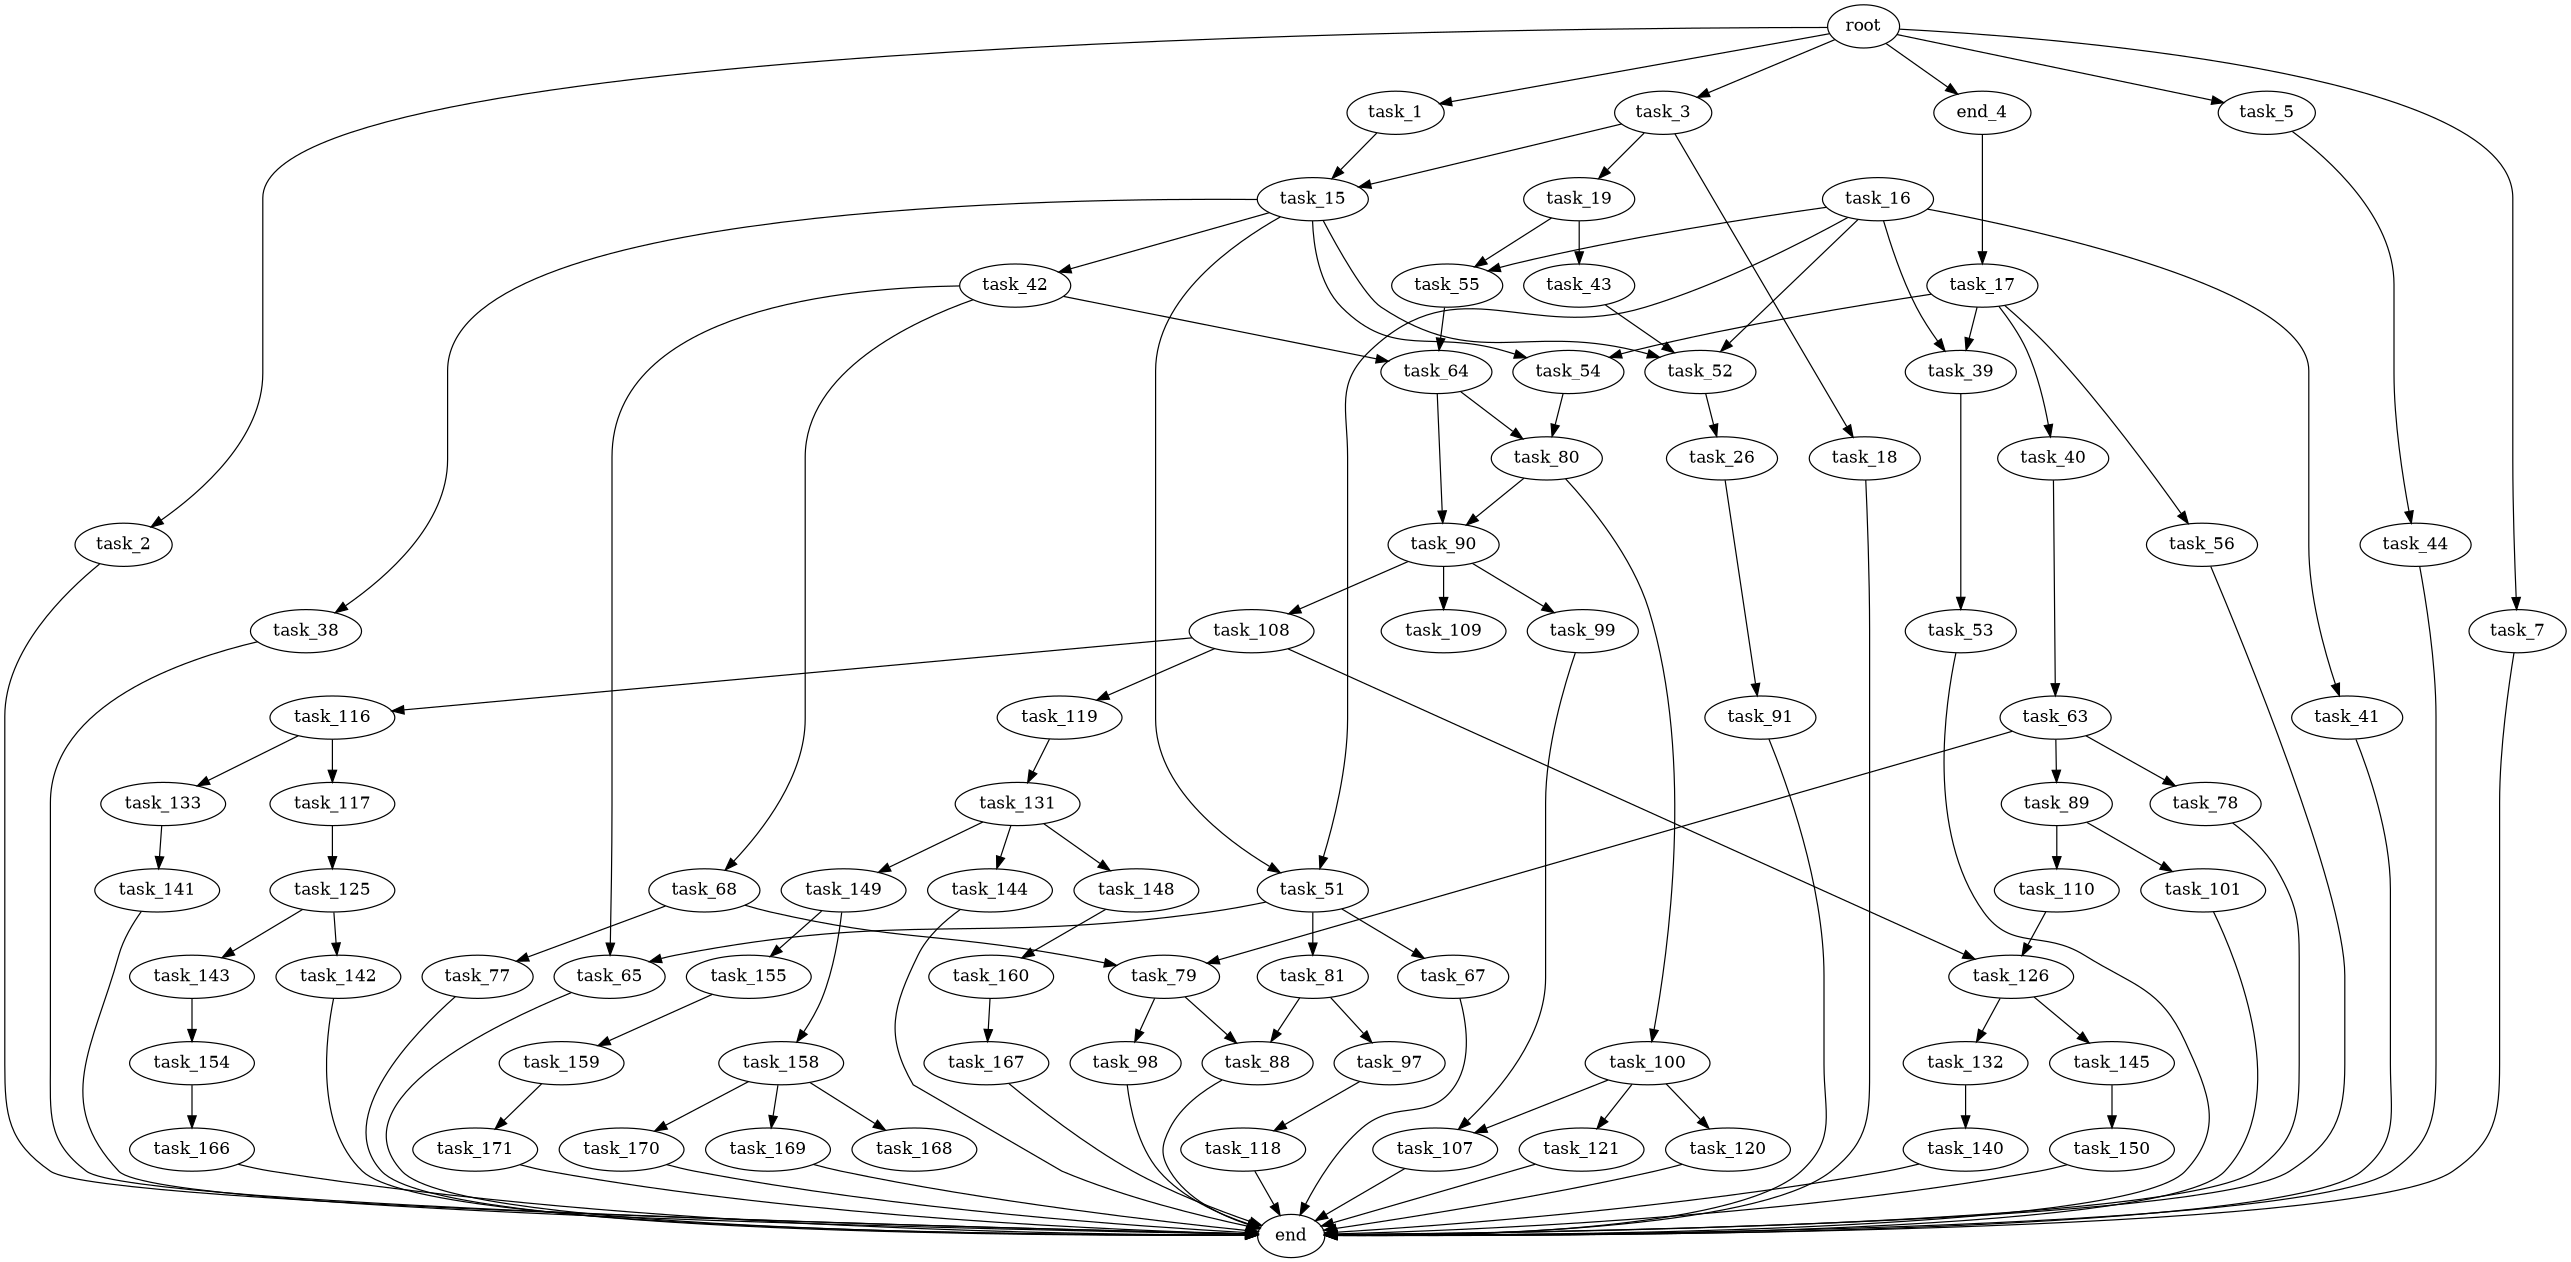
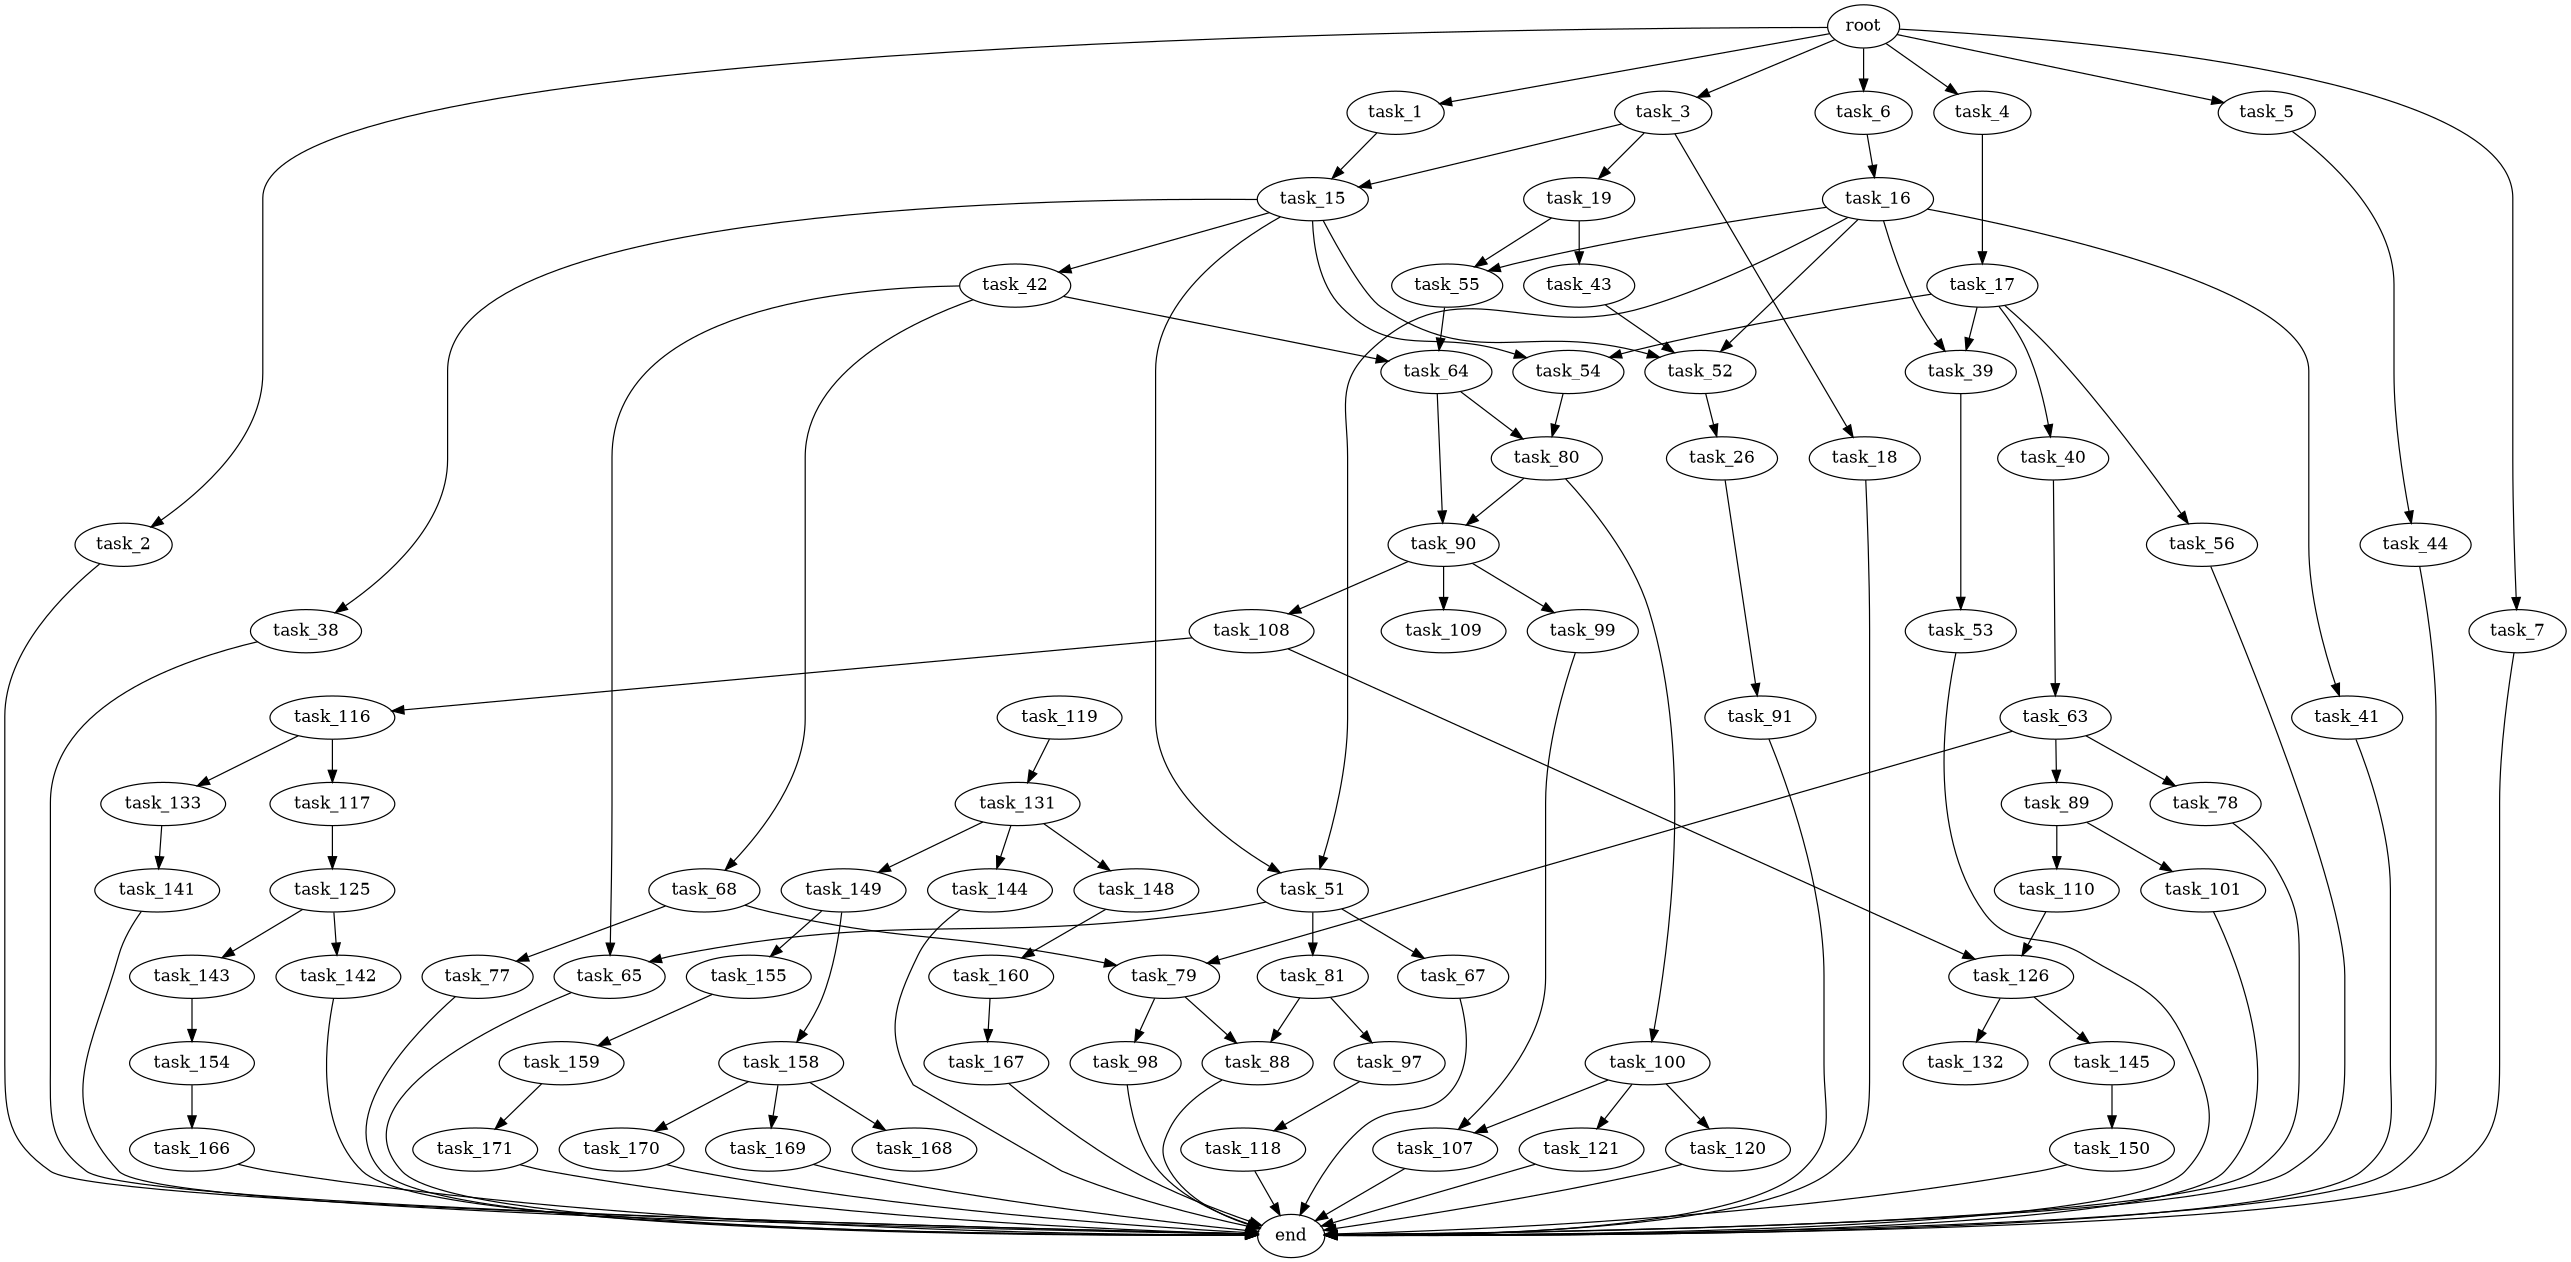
node "task_6": added
node "end_4": label "end_4" -> "task_4"
edge "task_108" -> "task_119": removed
node "task_140": removed
